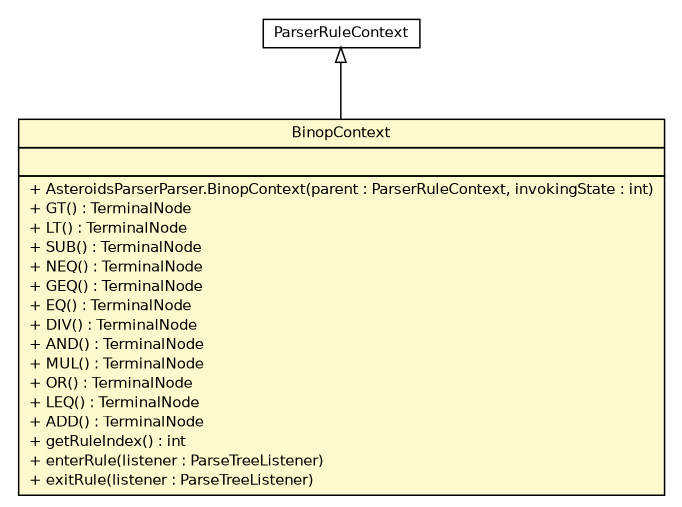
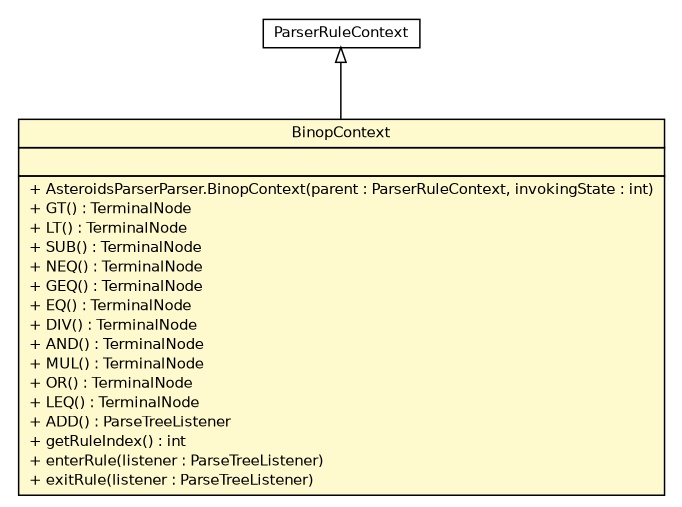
node "BinopContext": text "+ ADD() : TerminalNode" -> "+ ADD() : ParseTreeListener"
